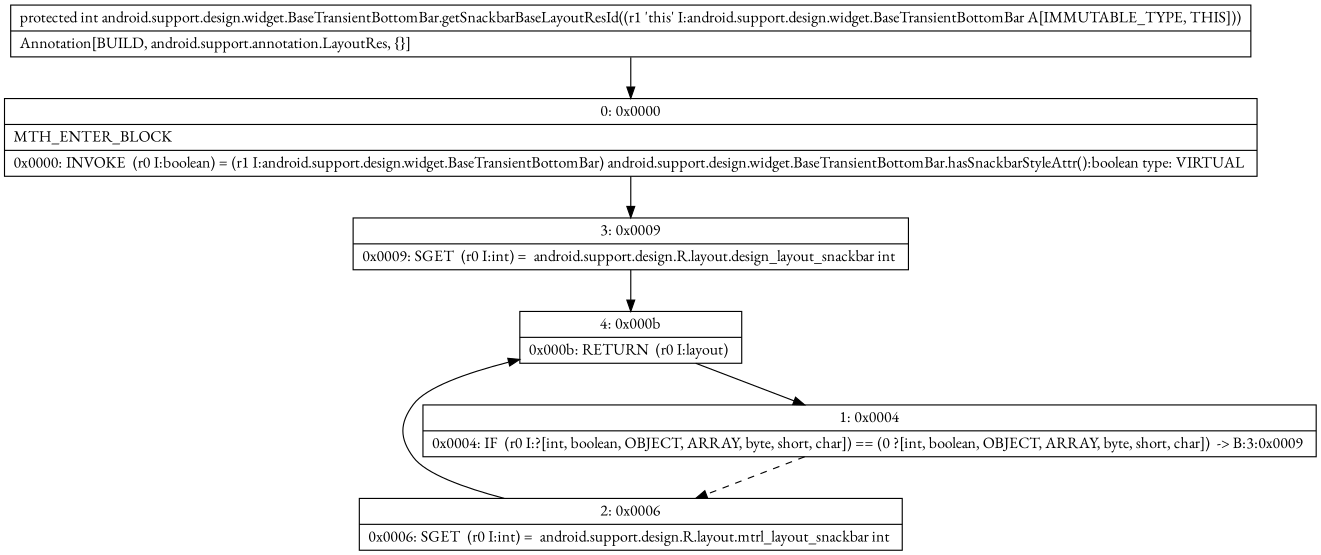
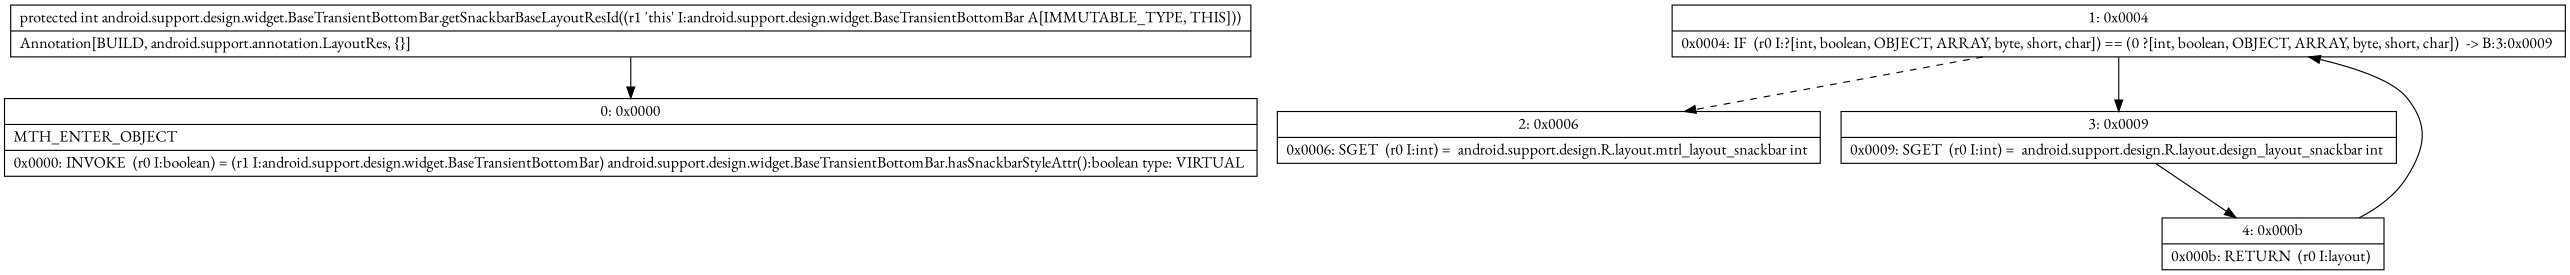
node "0: 0x0000": text "MTH_ENTER_BLOCK" -> "MTH_ENTER_OBJECT"
edge "0: 0x0000" -> "3: 0x0009": now "1: 0x0004" -> "3: 0x0009"
edge "2: 0x0006" -> "4: 0x000b": removed
